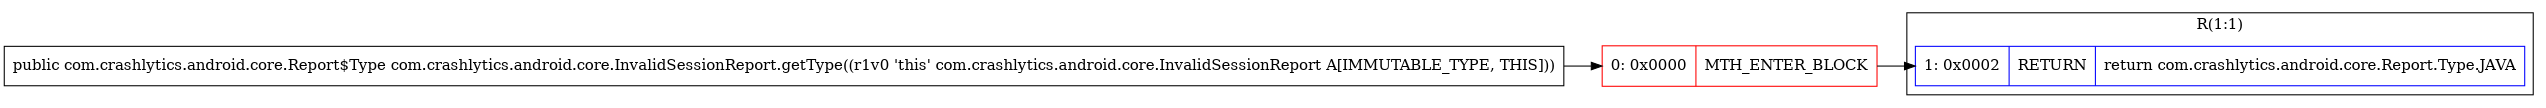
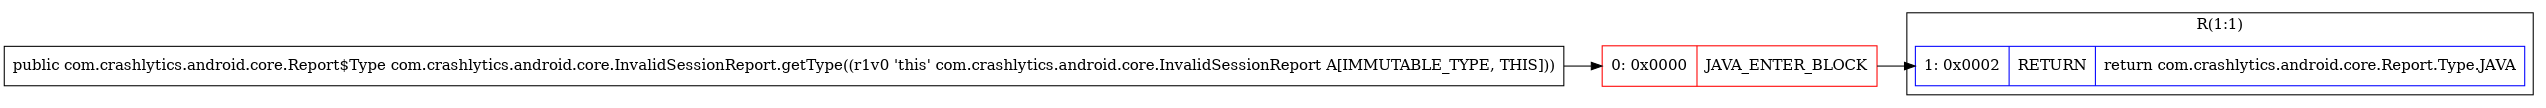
node "0: 0x0000": text "MTH_ENTER_BLOCK" -> "JAVA_ENTER_BLOCK"
